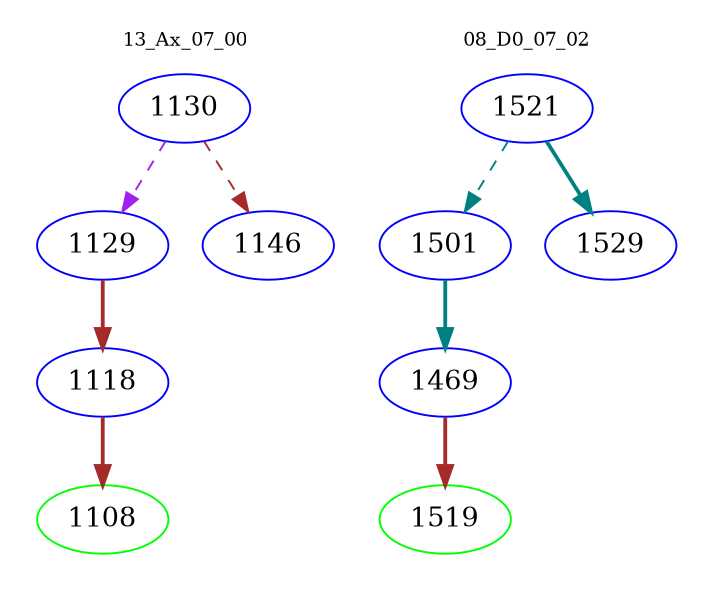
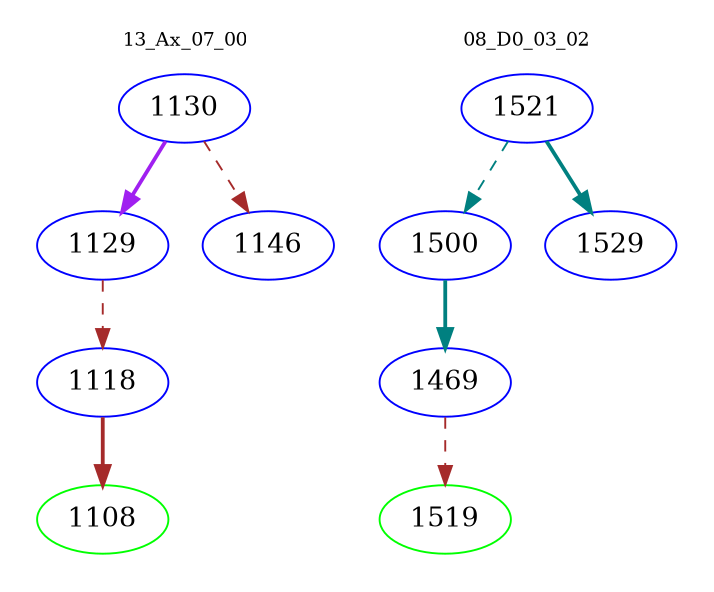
cluster "08_D0_07_02": label "08_D0_07_02" -> "08_D0_03_02"
edge "1130" -> "1129": style dashed -> bold
node "1501": label "1501" -> "1500"
edge "1129" -> "1118": style bold -> dashed
edge "1469" -> "1519": style bold -> dashed
